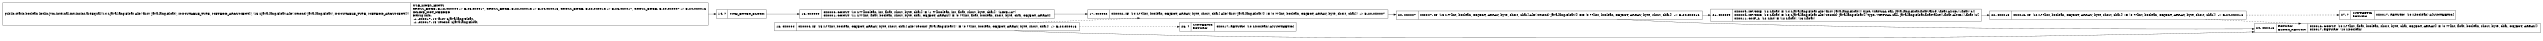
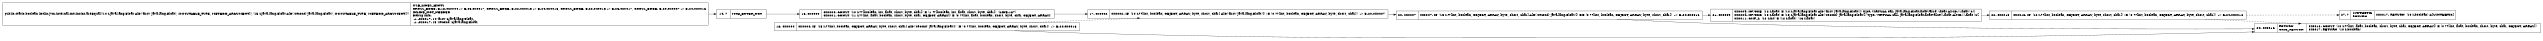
node "14: ?": text "MTH_ENTER_BLOCK" -> "MTH_ENTER_NOT"
node "26: ?": removed
node "24: 0x0016": text "BLOCK_RETURN" -> "ORIG_RETURN"
